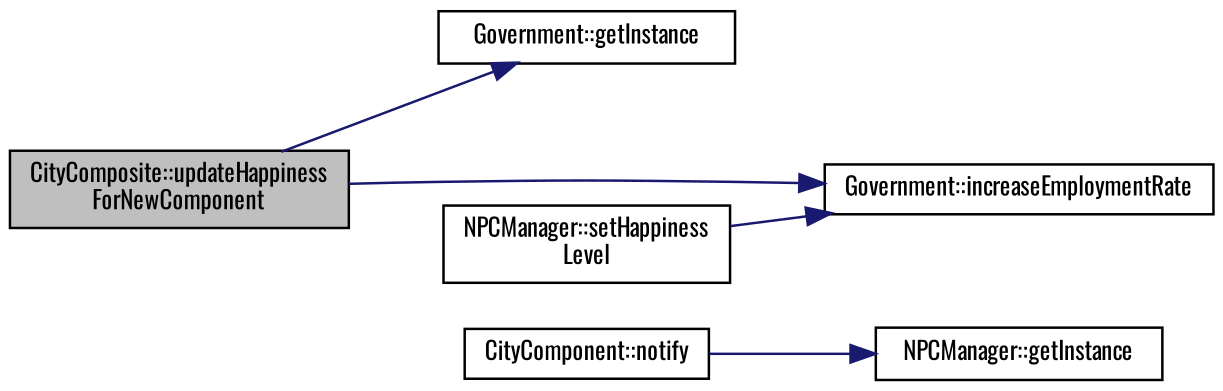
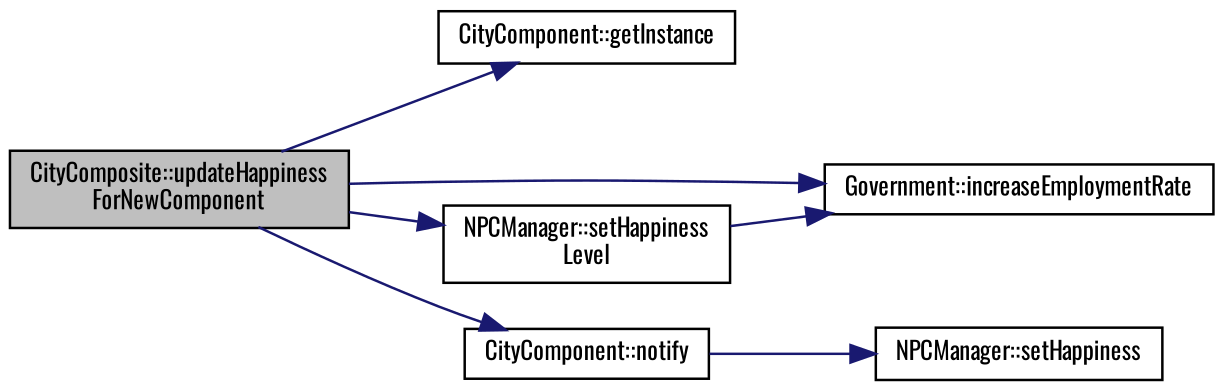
node "Government::getInstance": label "Government::getInstance" -> "CityComponent::getInstance"
edge "CityComposite::updateHappiness ForNewComponent" -> "NPCManager::setHappiness Level": added
edge "CityComposite::updateHappiness ForNewComponent" -> "CityComponent::notify": added
node "NPCManager::getInstance": label "NPCManager::getInstance" -> "NPCManager::setHappiness"
